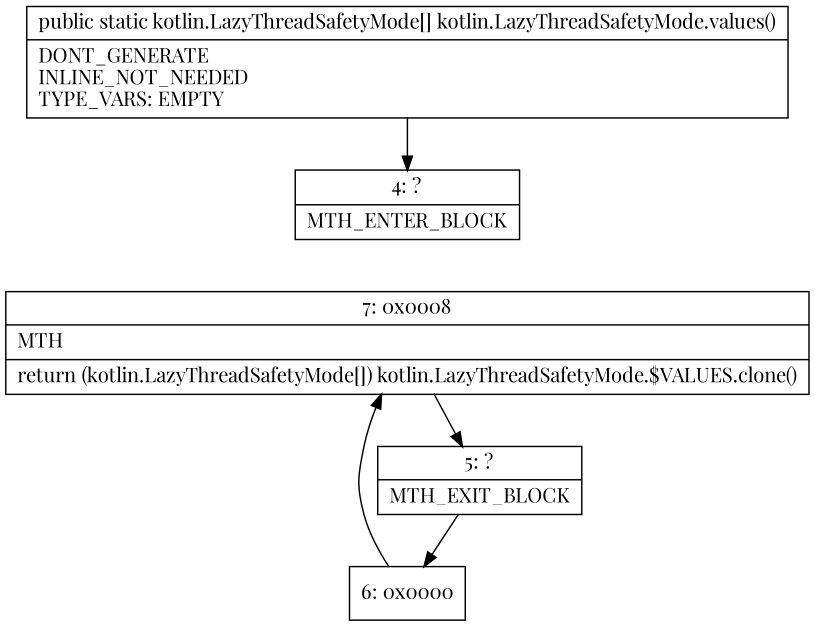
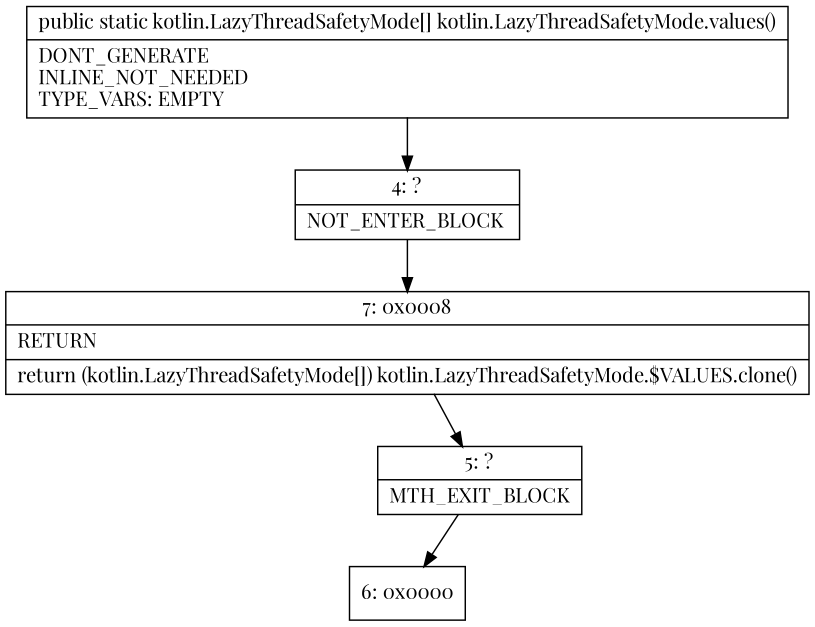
node "4: ?": text "MTH_ENTER_BLOCK" -> "NOT_ENTER_BLOCK"
node "7: 0x0008": text "MTH" -> "RETURN"
edge "6: 0x0000" -> "7: 0x0008": now "4: ?" -> "7: 0x0008"
